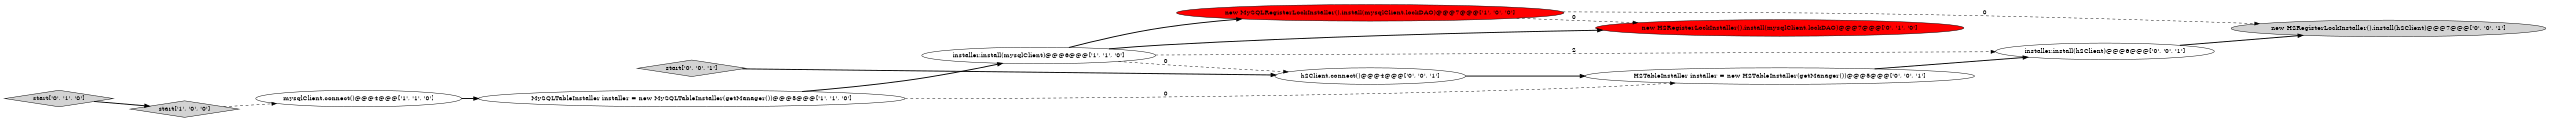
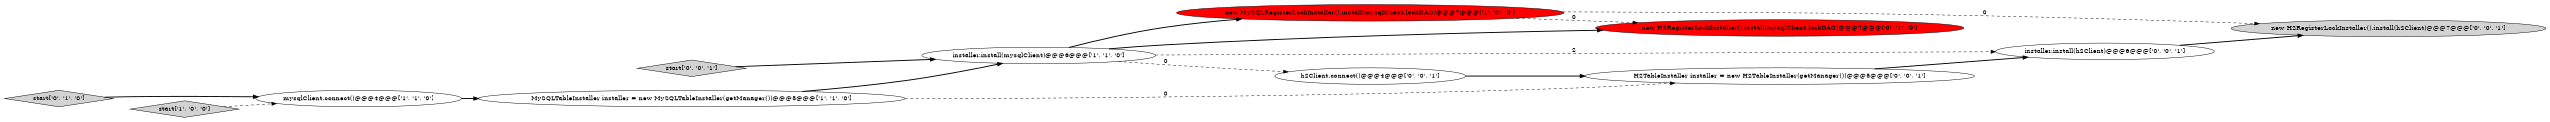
edge "start['0', '0', '1']" -> "h2Client.connect()@@@4@@@['0', '0', '1']": now "start['0', '0', '1']" -> "installer.install(mysqlClient)@@@6@@@['1', '1', '0']"
edge "start['0', '1', '0']" -> "start['1', '0', '0']": now "start['0', '1', '0']" -> "mysqlClient.connect()@@@4@@@['1', '1', '0']"
